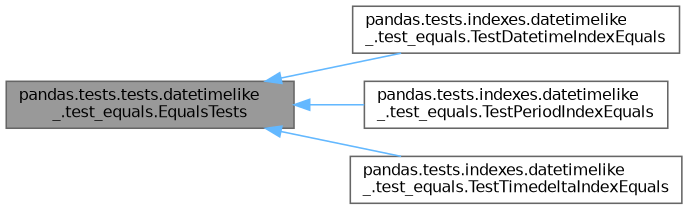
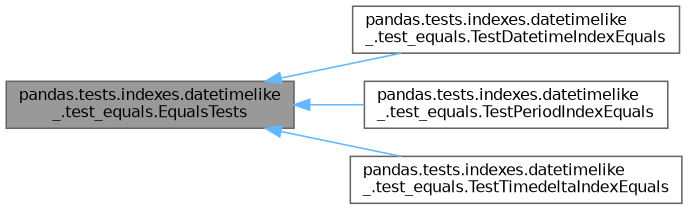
node "pandas.tests.tests.datetimelike _.test_equals.EqualsTests": label "pandas.tests.tests.datetimelike _.test_equals.EqualsTests" -> "pandas.tests.indexes.datetimelike _.test_equals.EqualsTests"
